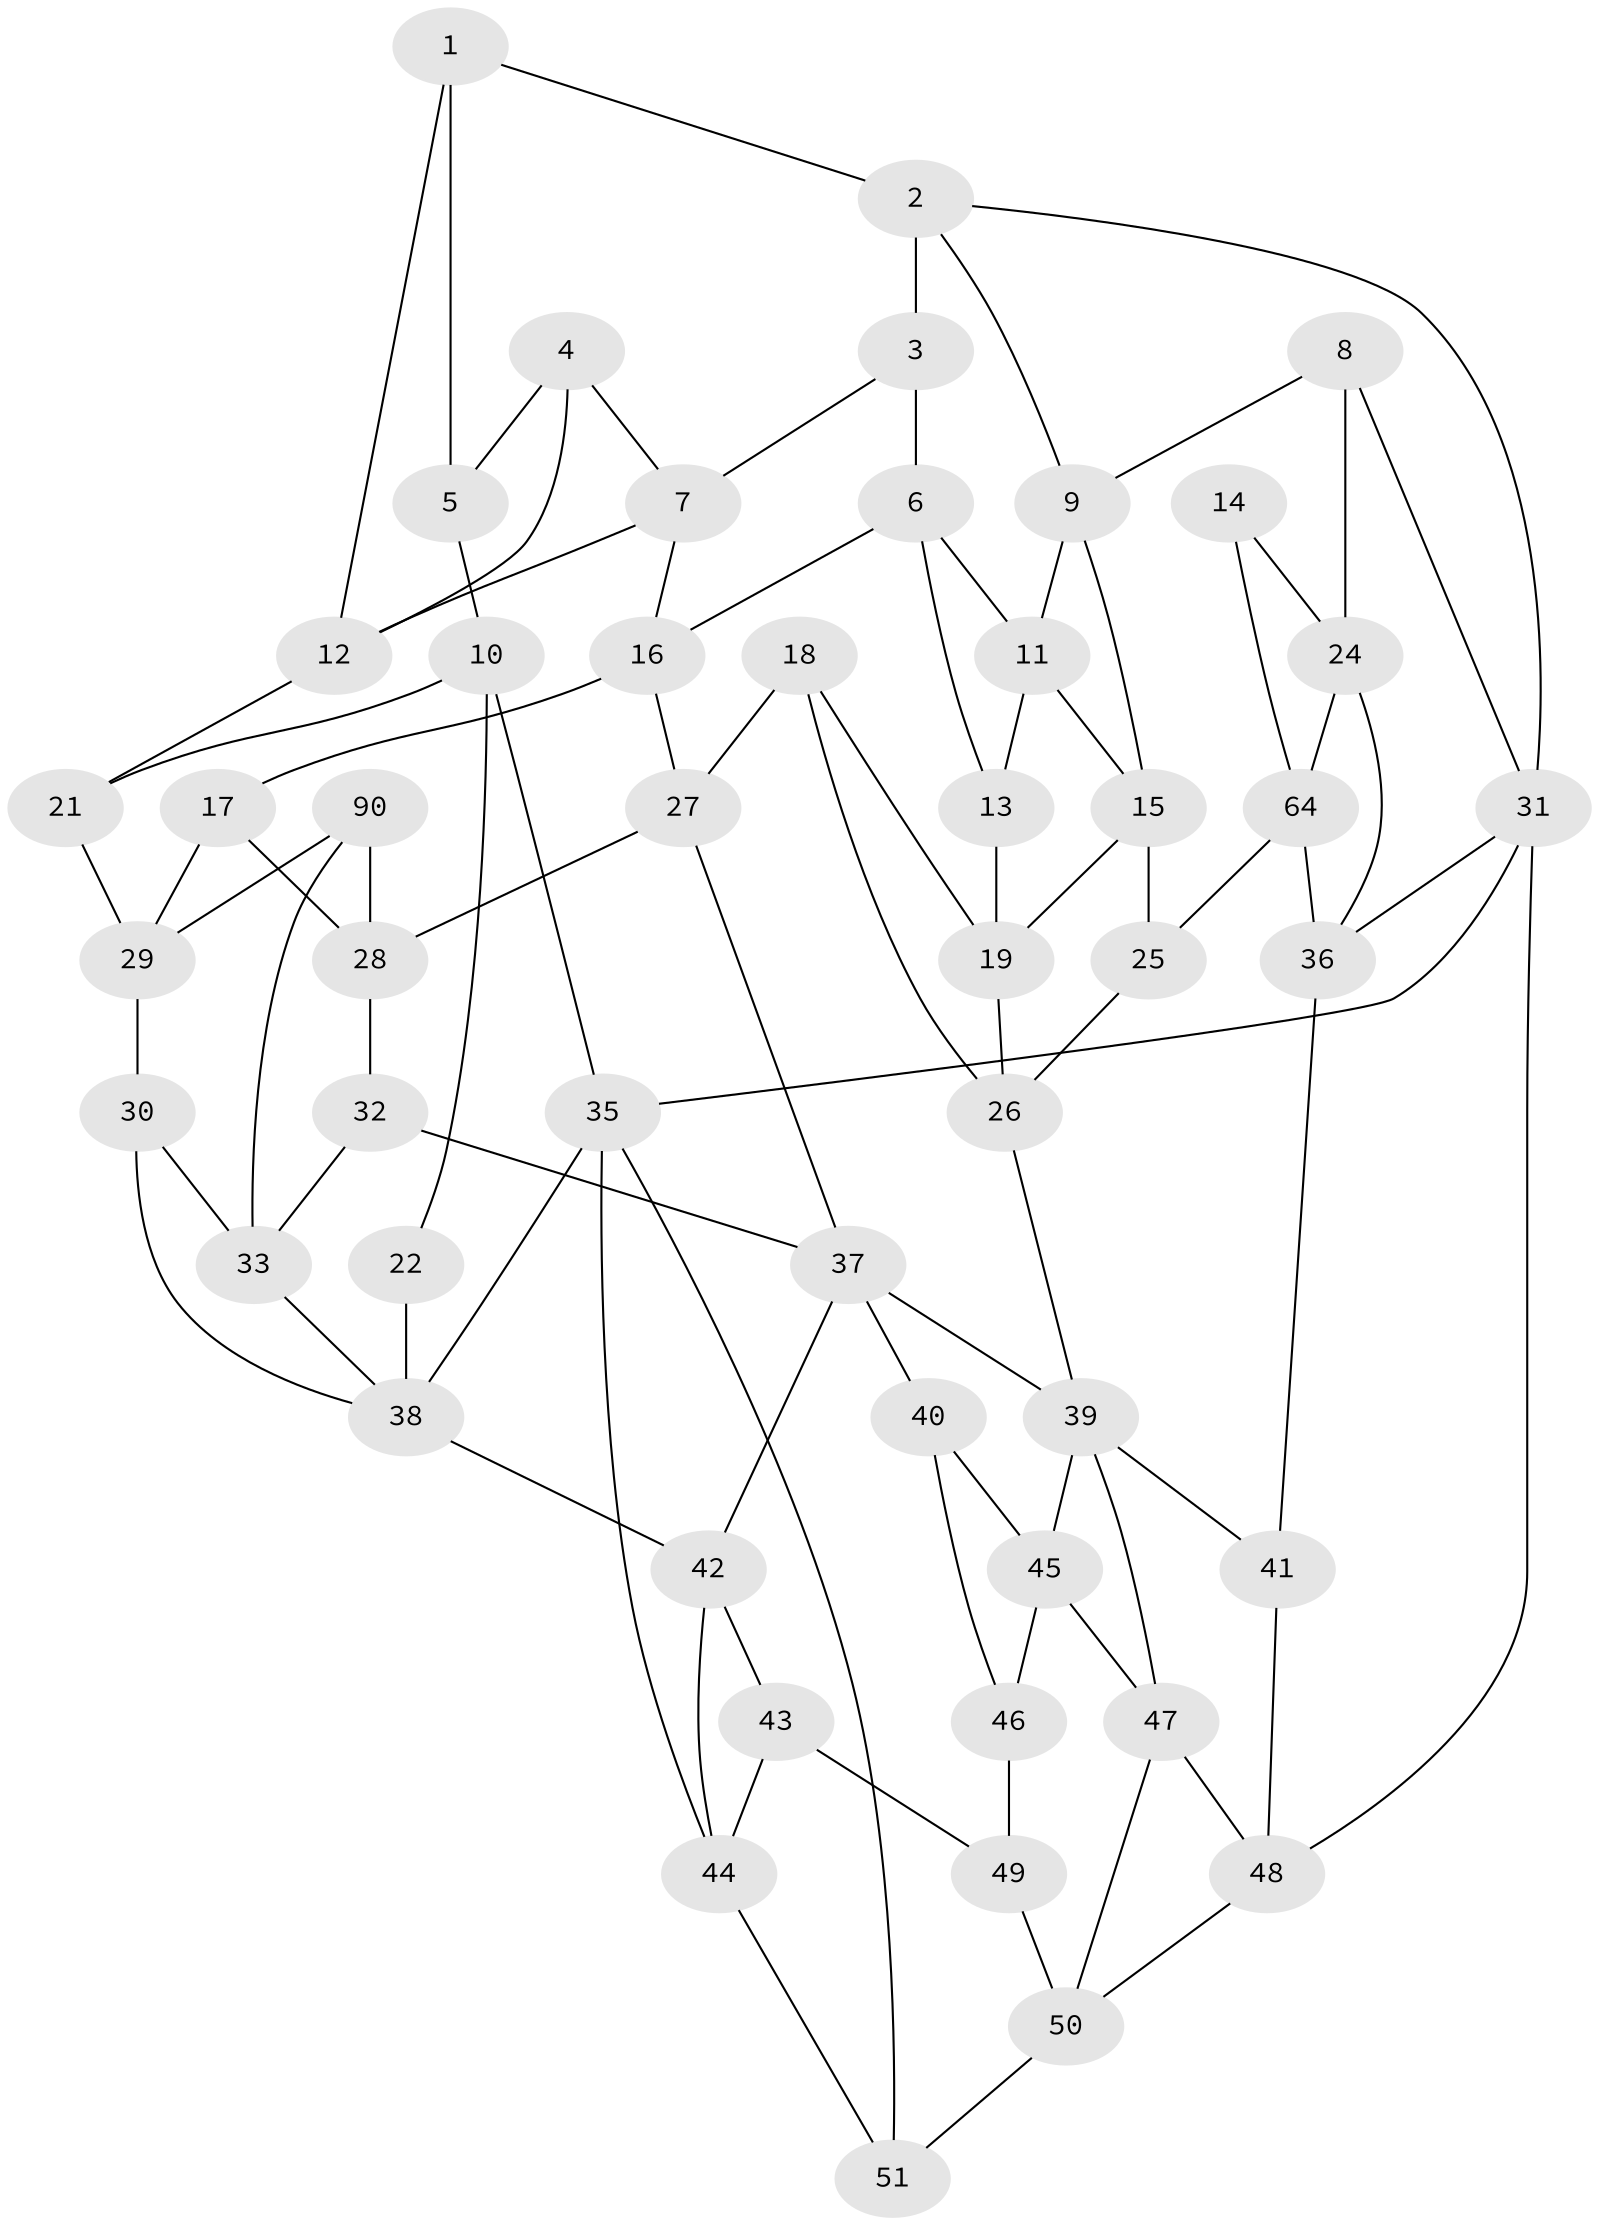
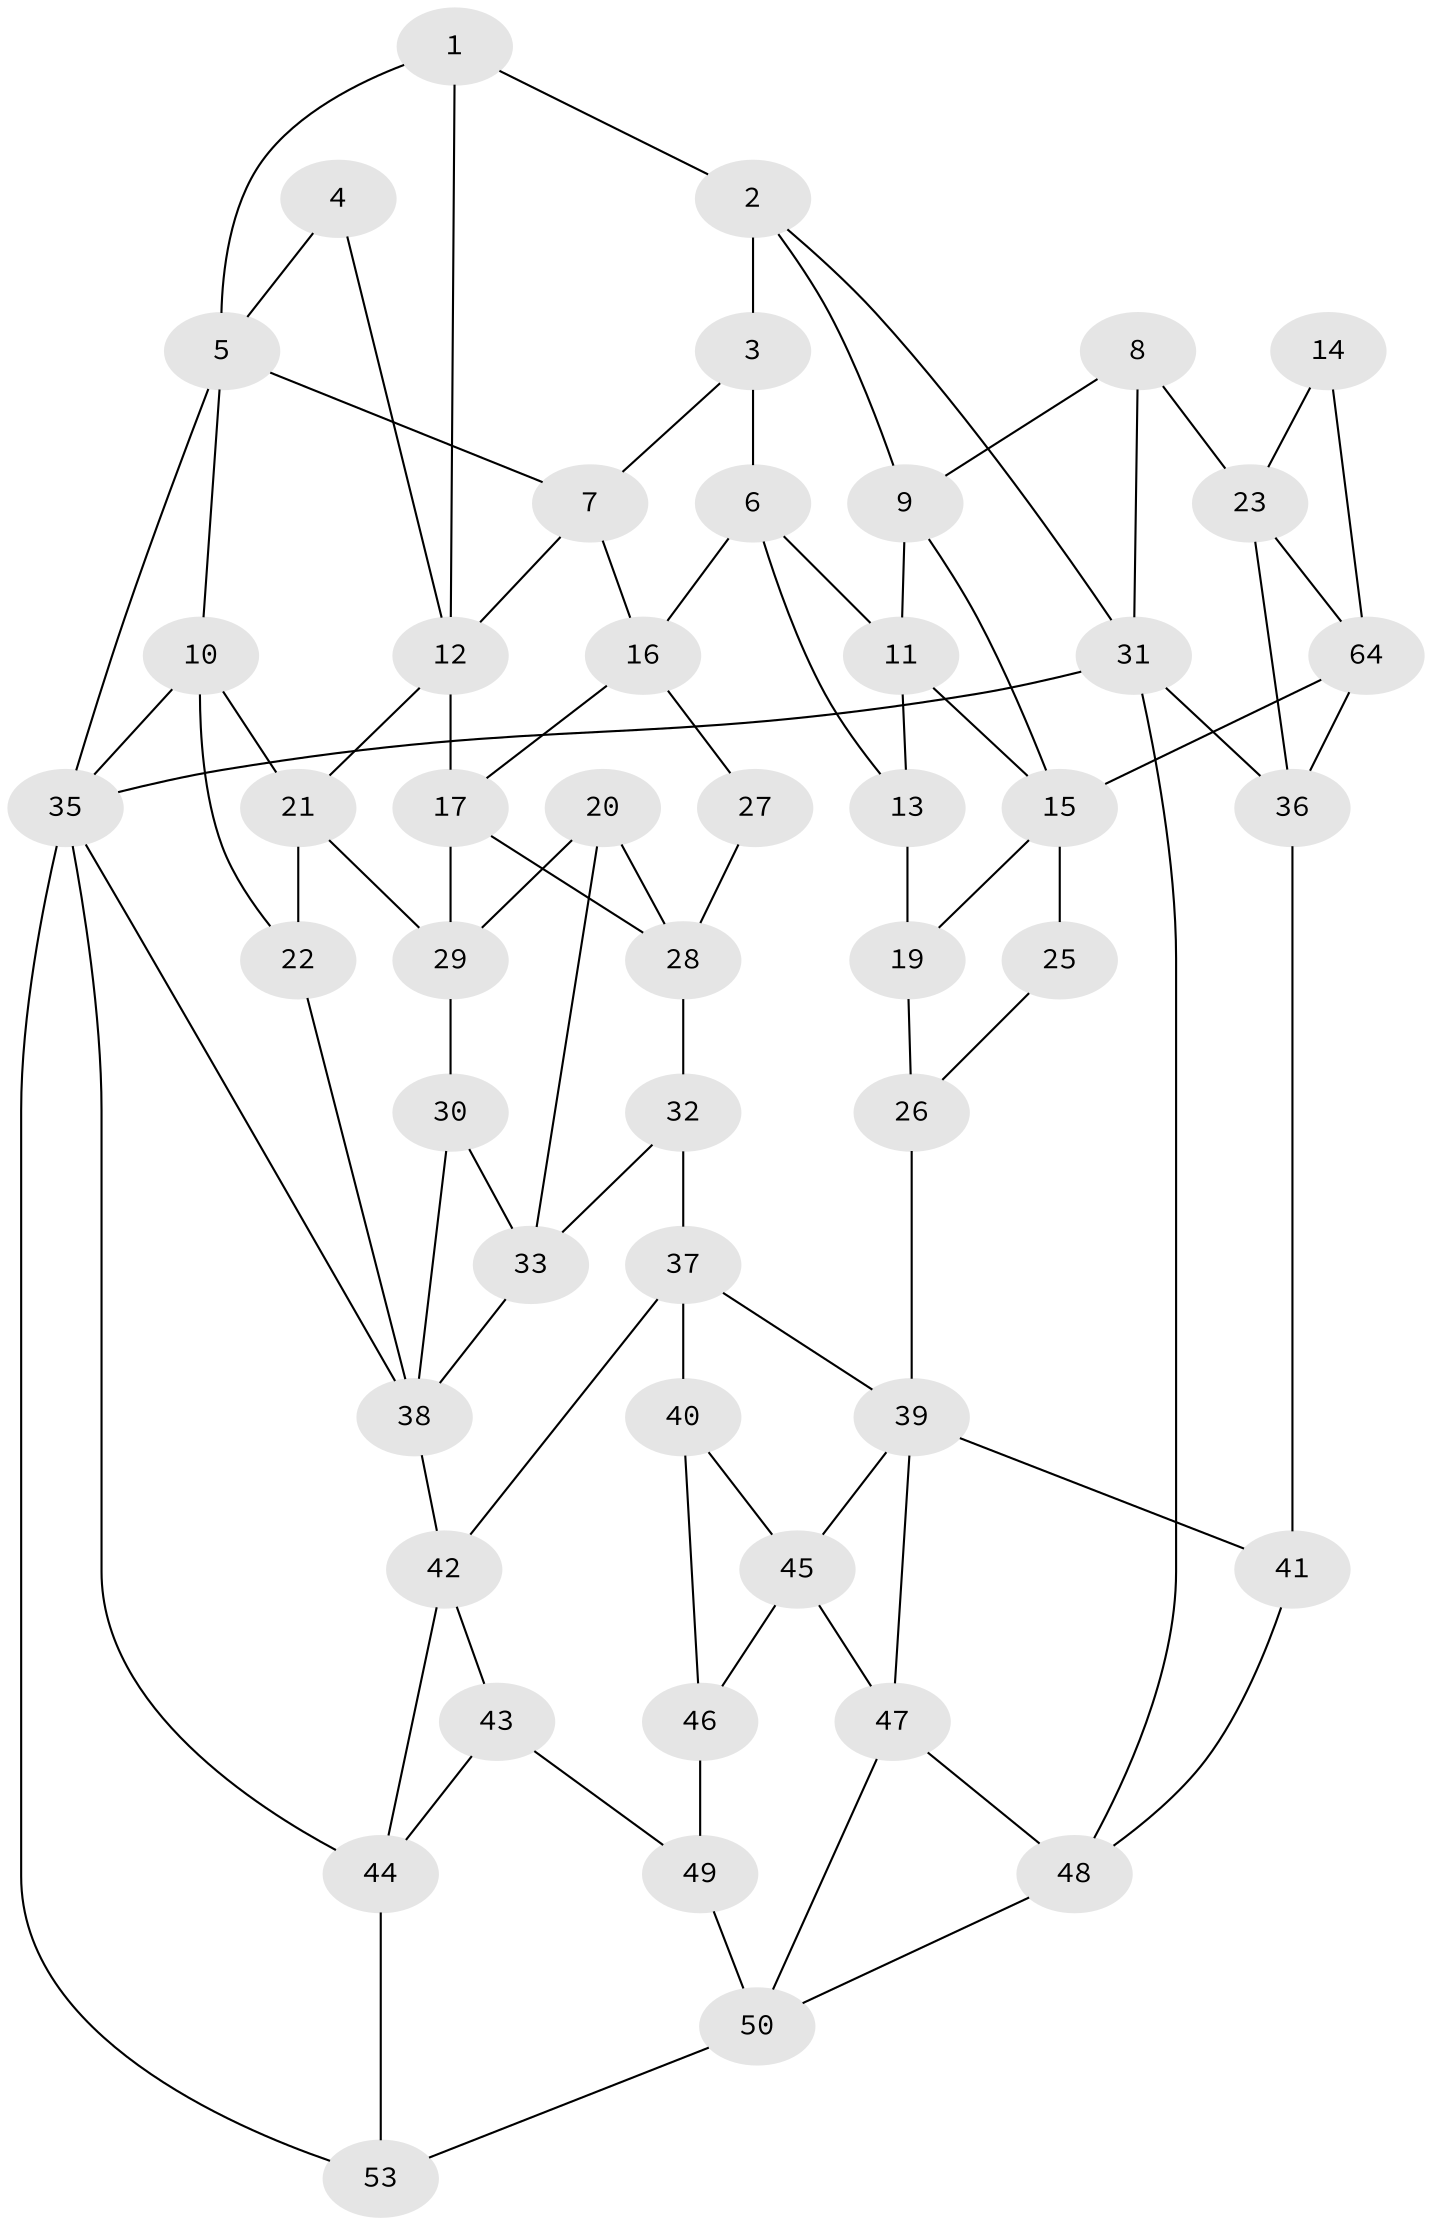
edge "4" -- "7": now "5" -- "7"
edge "5" -- "35": added
node "18": removed
node "24": label "24" -> "23"
edge "12" -- "17": added
node "90": label "90" -> "20"
edge "21" -- "22": added
edge "64" -- "25": now "64" -- "15"
edge "27" -- "37": removed
node "51": label "51" -> "53"
